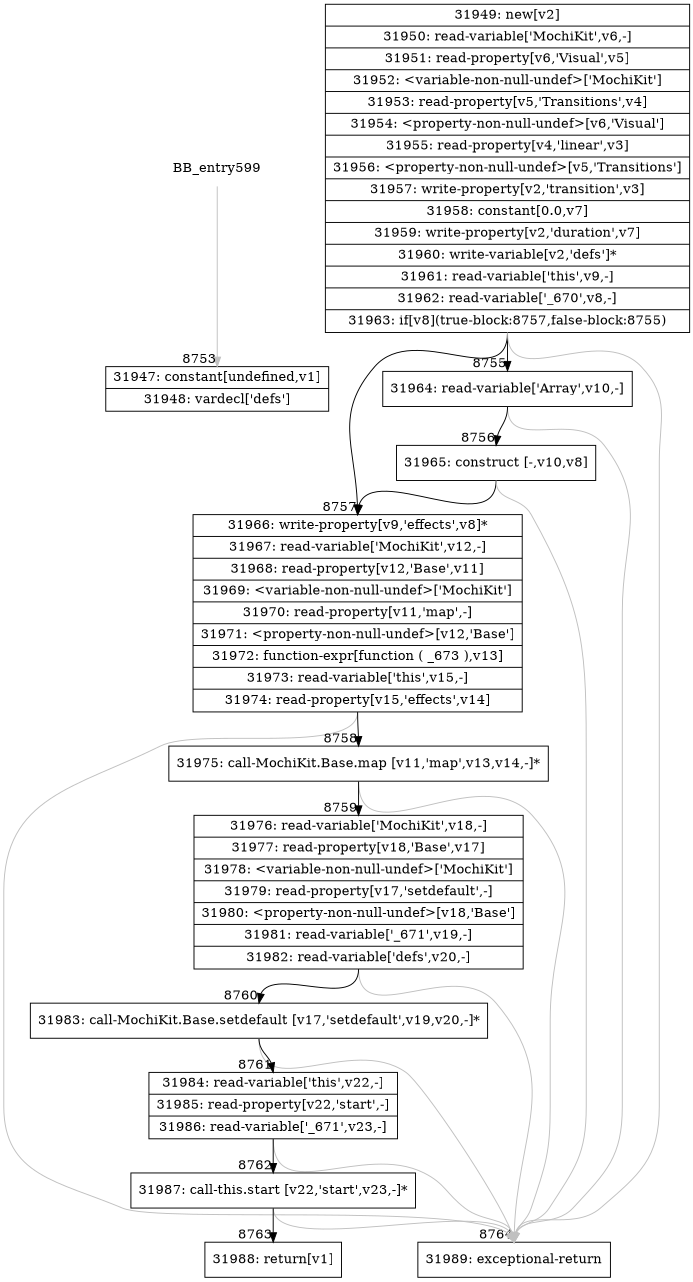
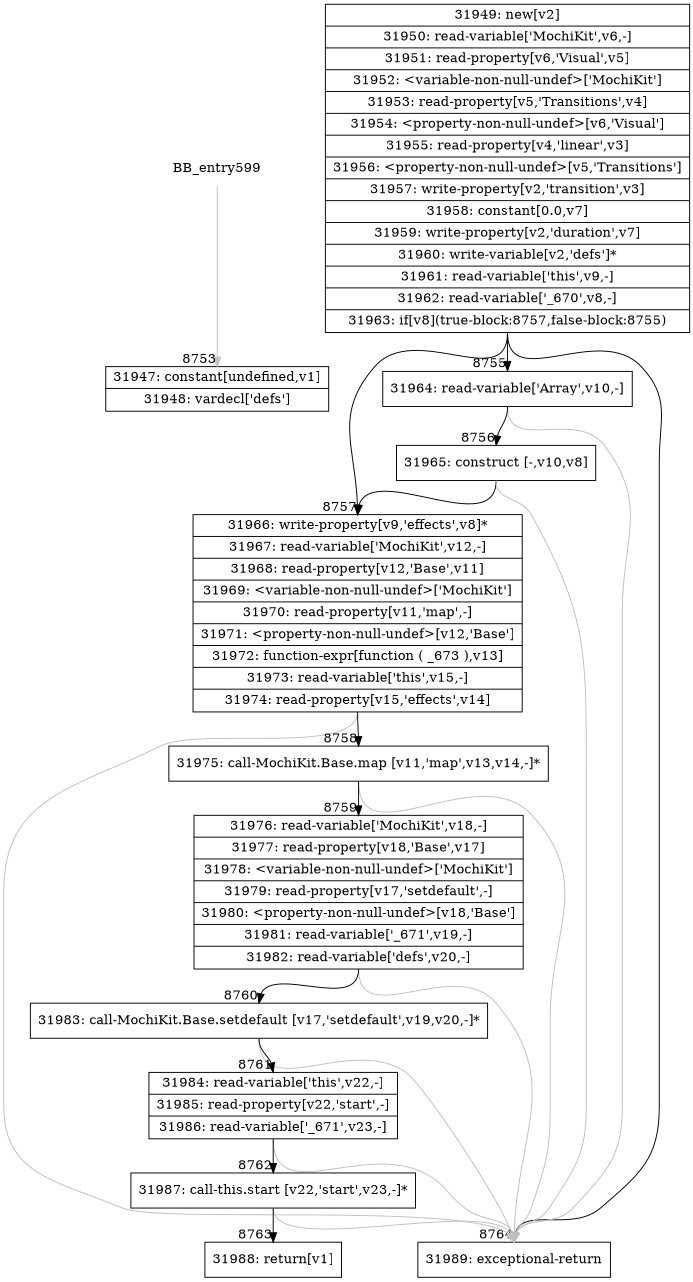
edge "31949: new[v2]" -> "31989: exceptional-return": color gray -> black
